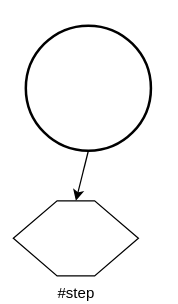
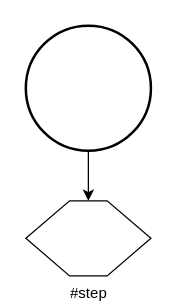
node "#step": moved (76, 238) -> (88, 238)
